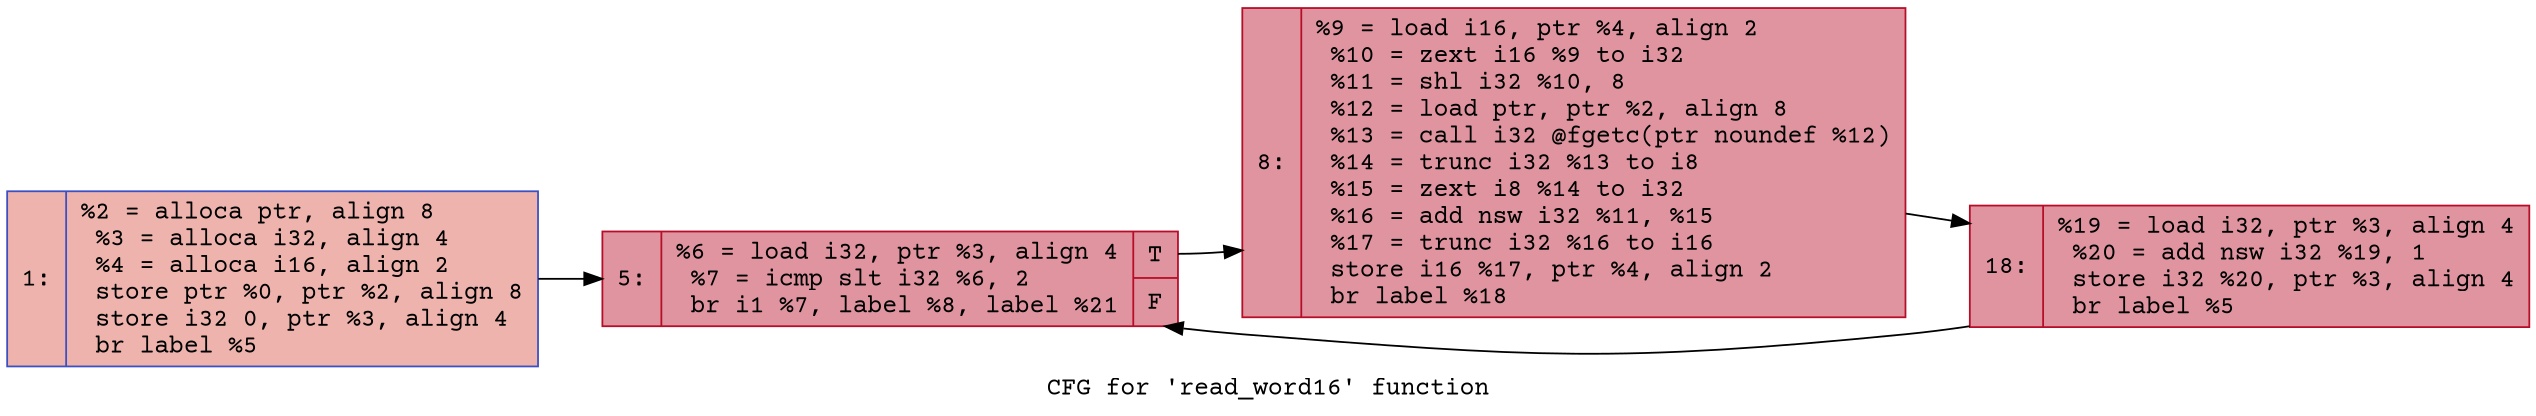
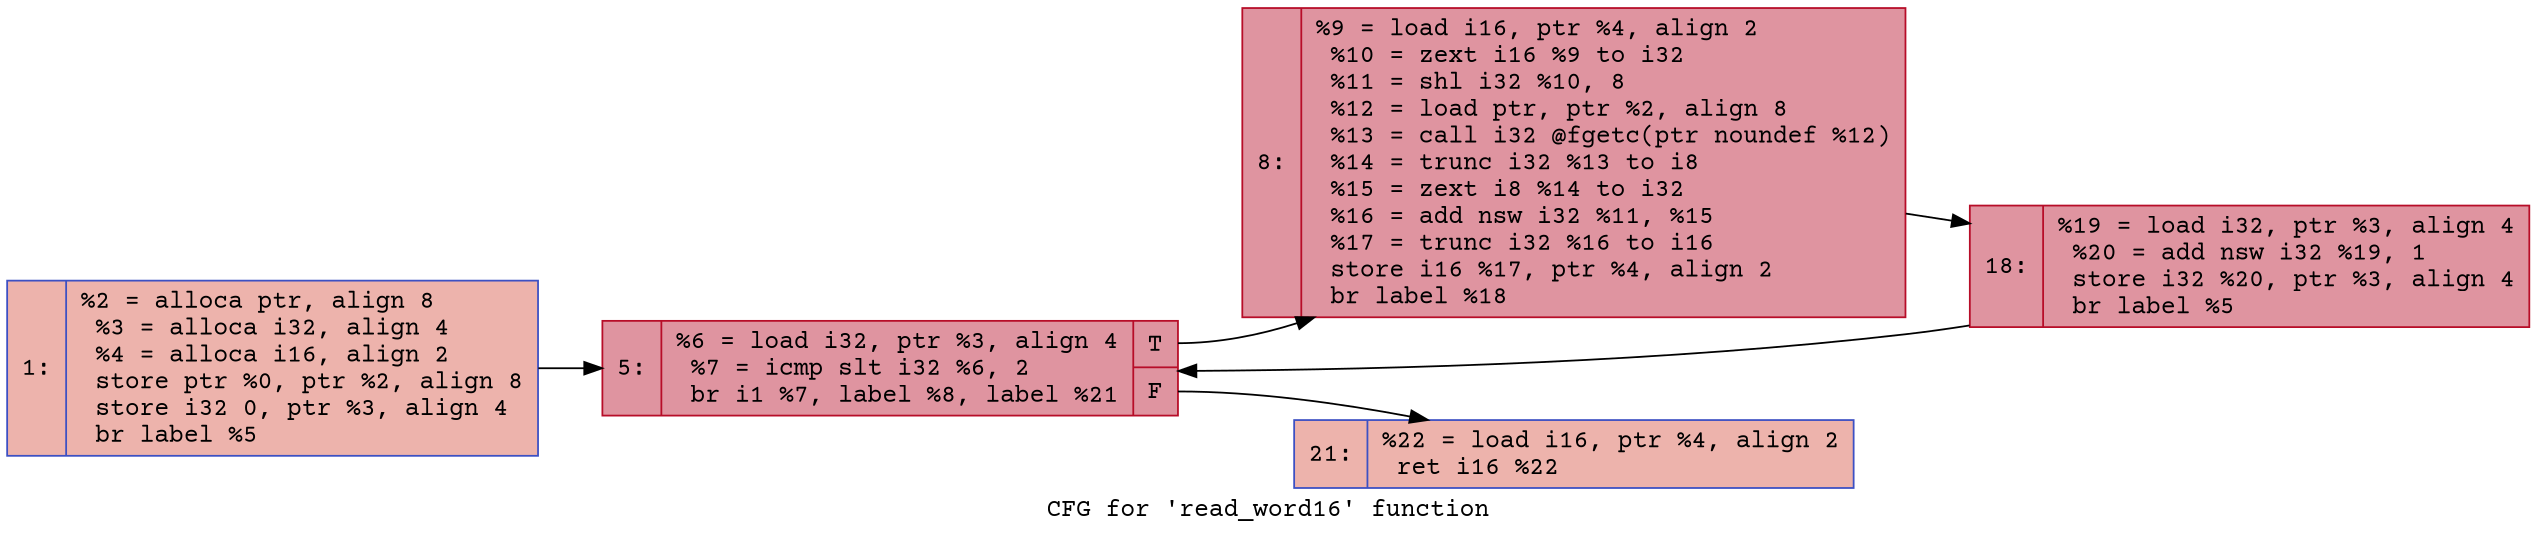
node "21:": added
